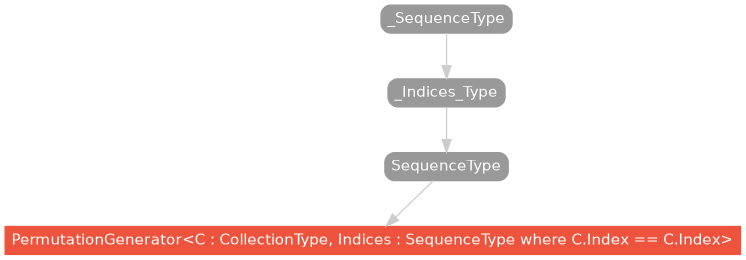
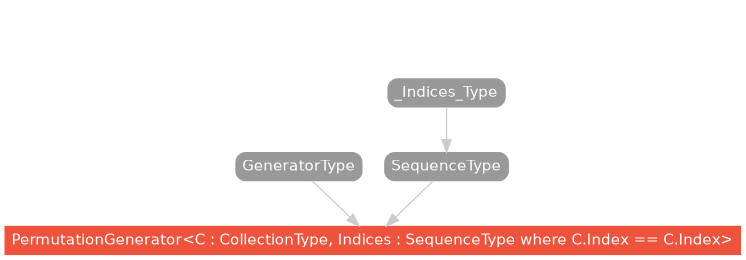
node "_SequenceType": removed
node "GeneratorType": added
